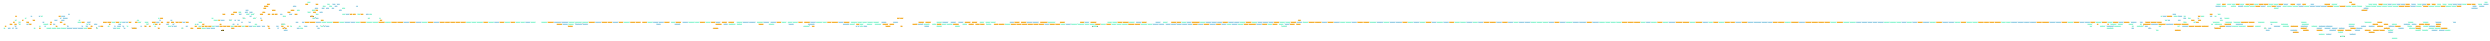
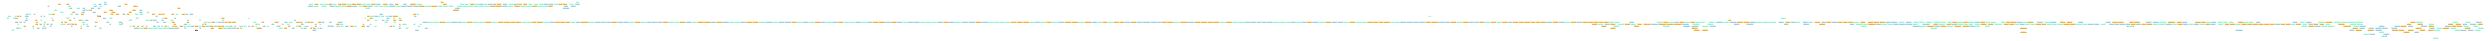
node "kernel-module-blowfish-common-4.3.0": added
node "kernel-module-videodev-4.3.0": fillcolor aquamarine -> orange
